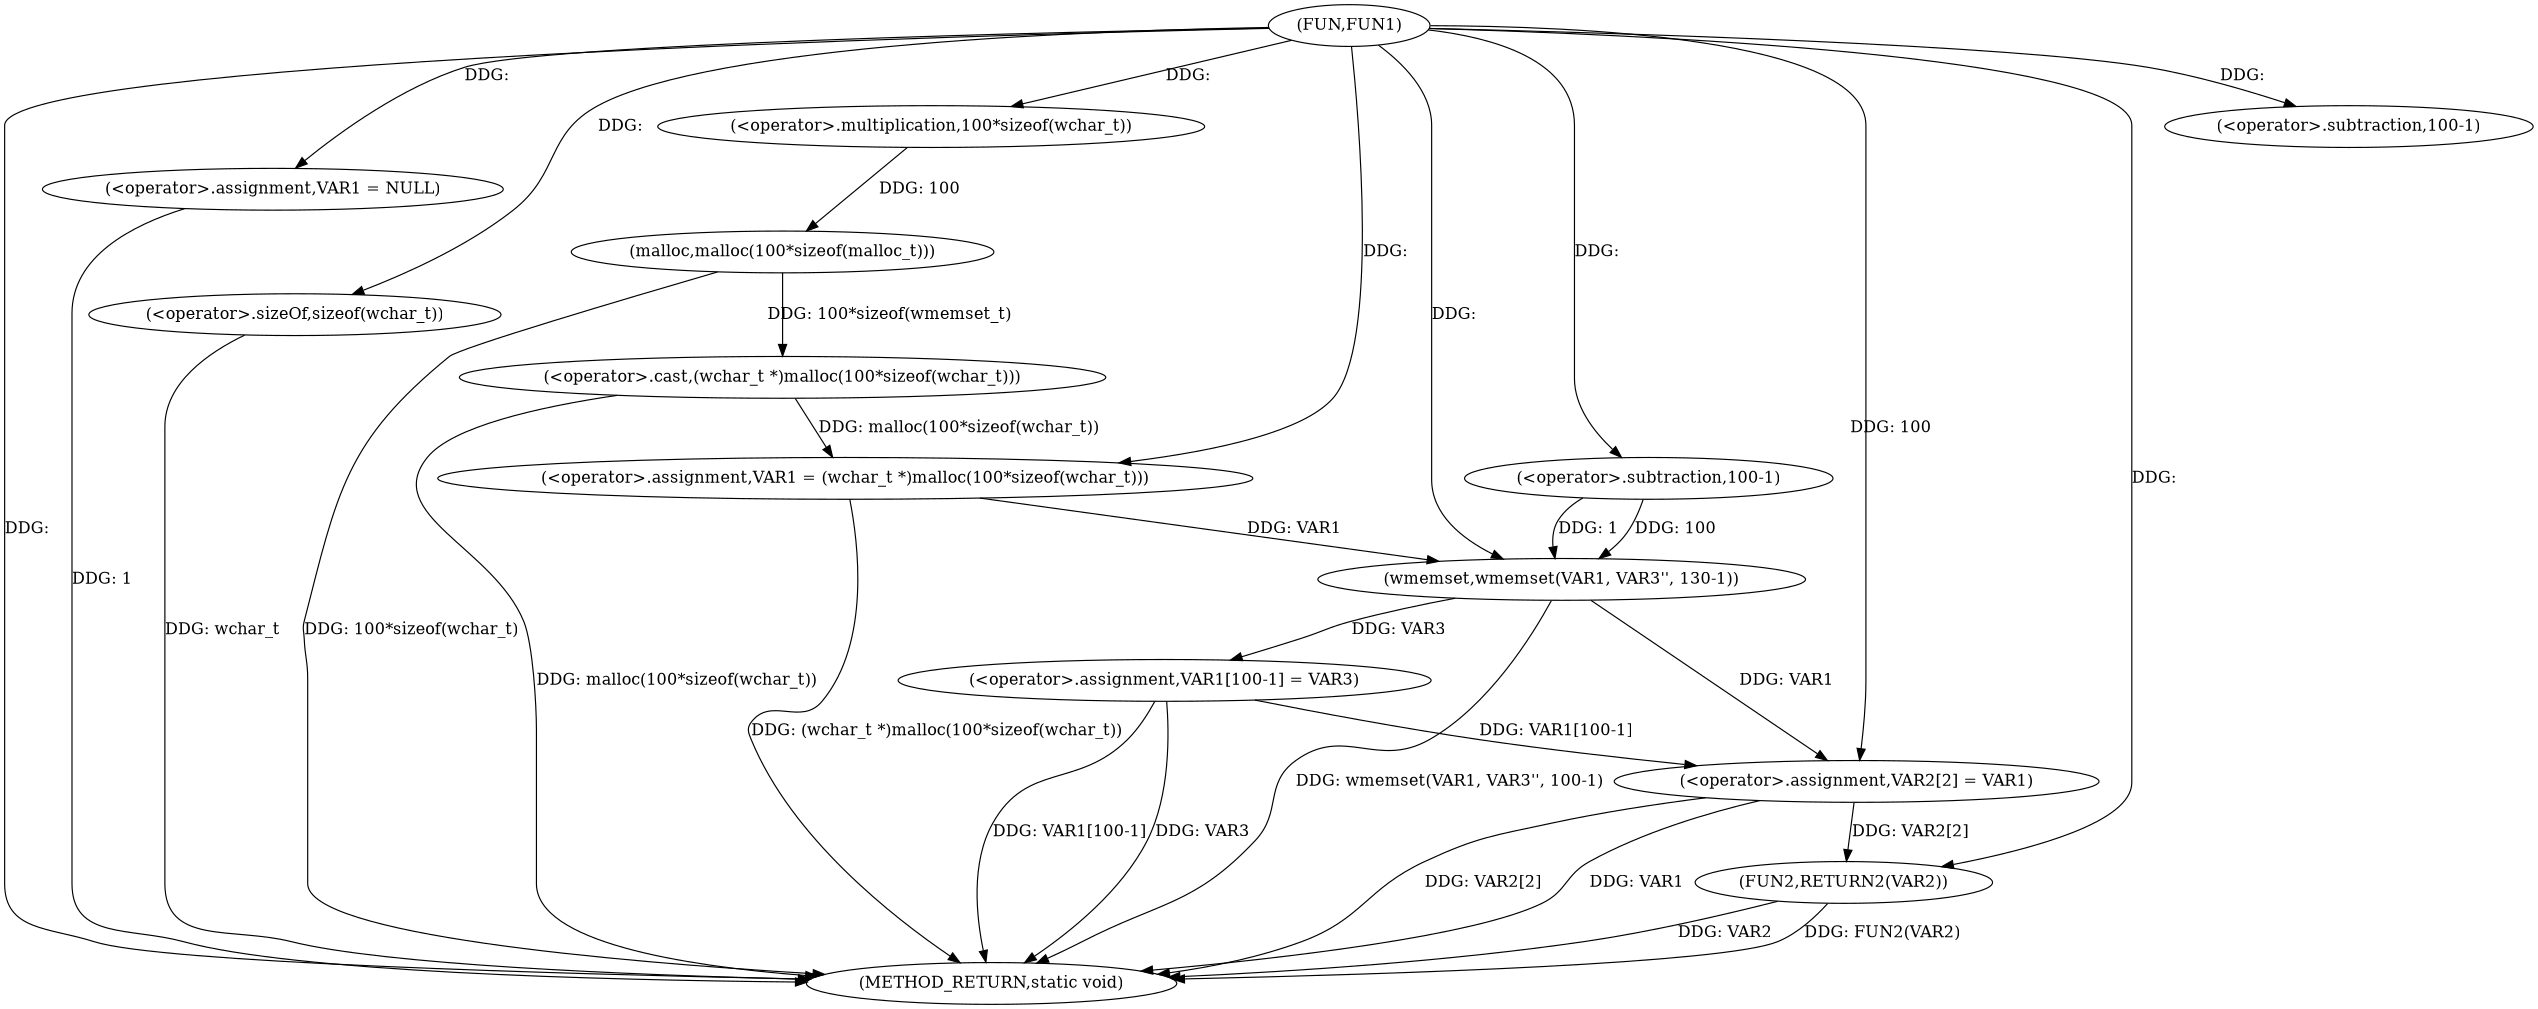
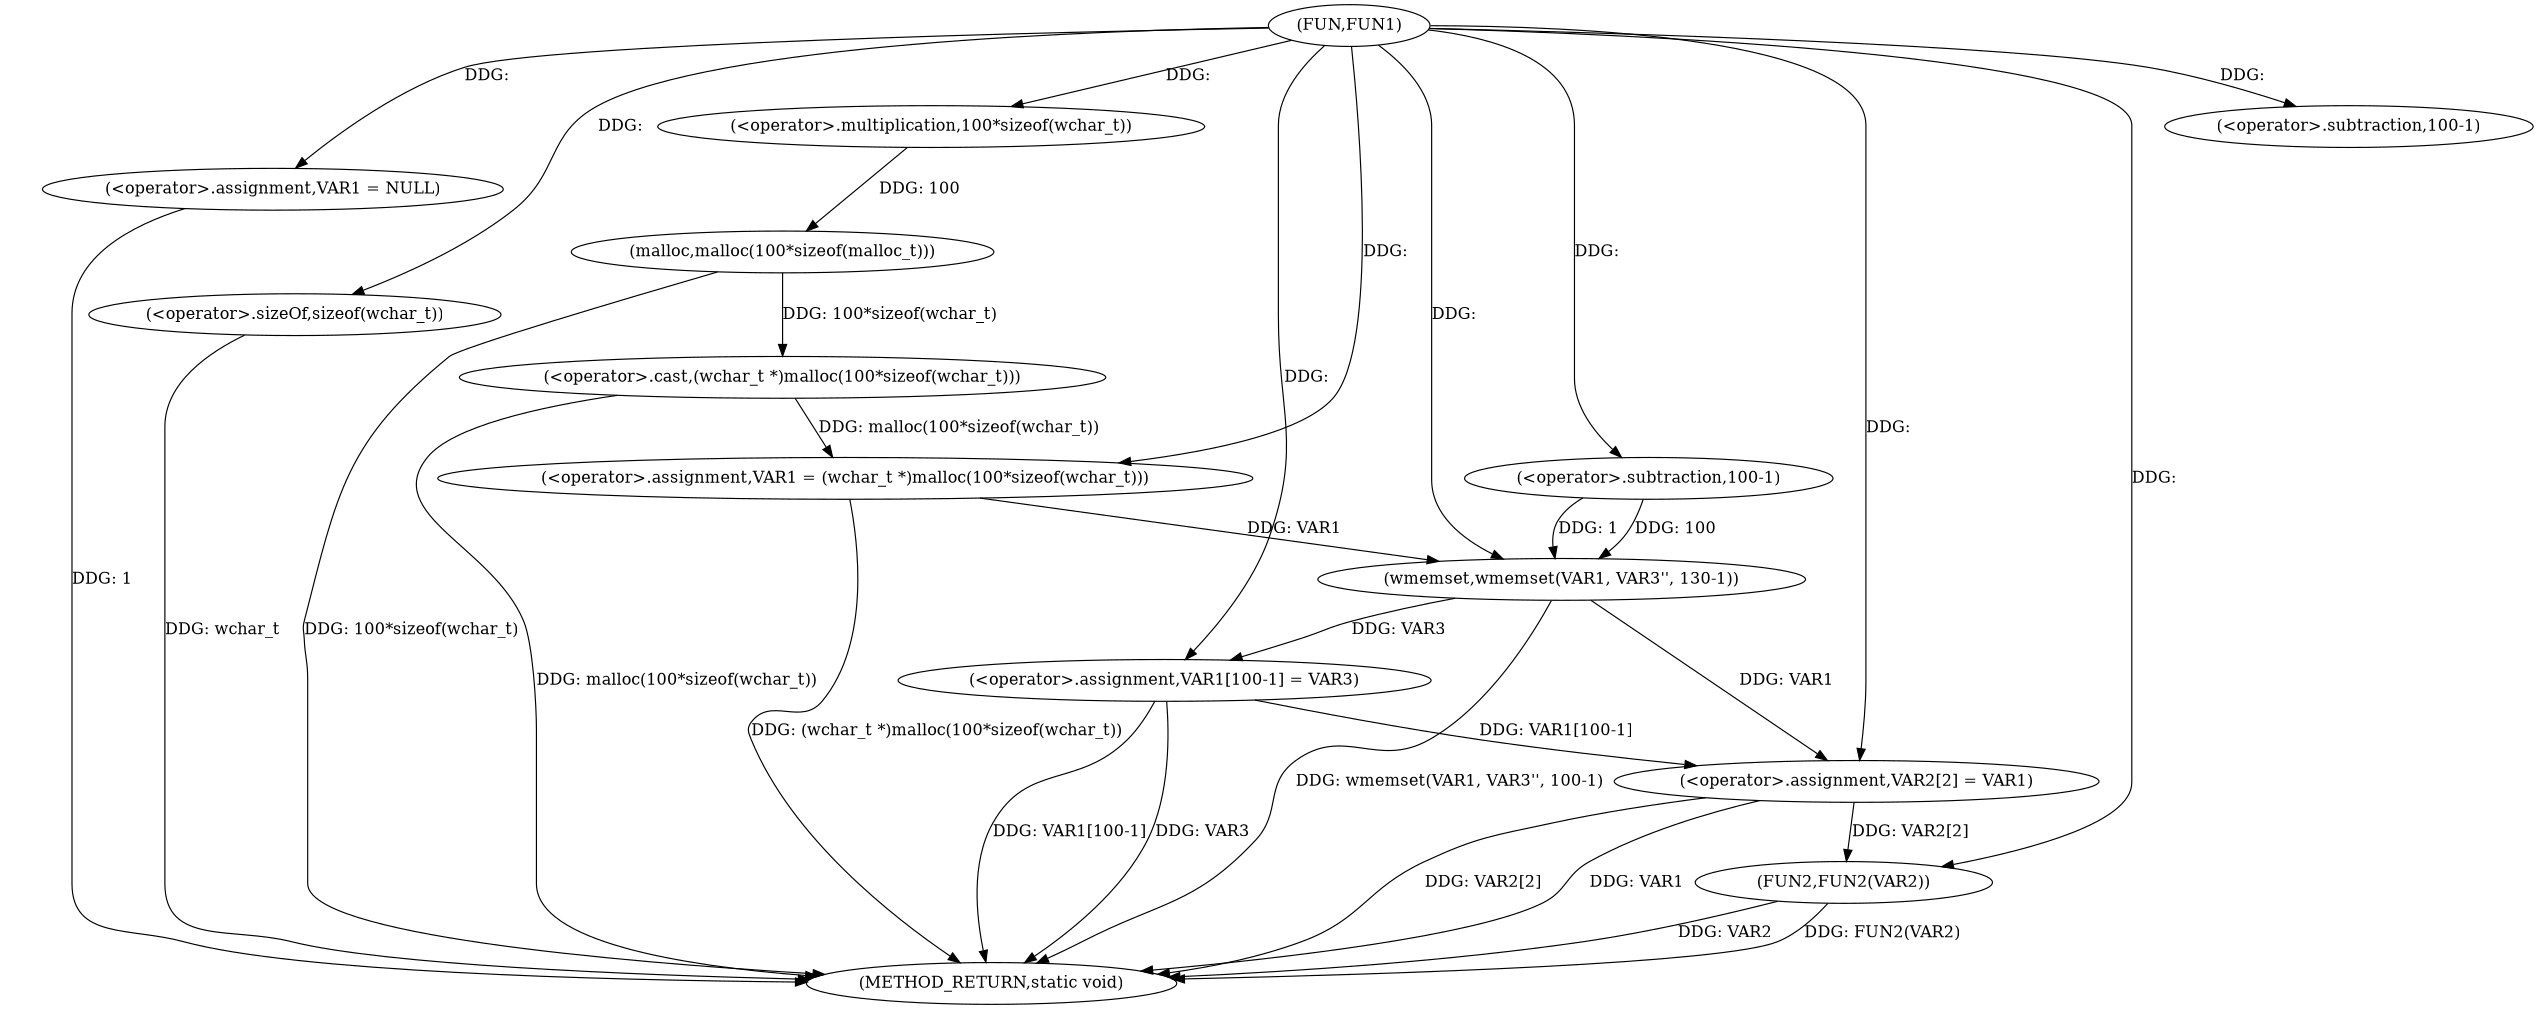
edge "(FUN,FUN1)" -> "(METHOD_RETURN,static void)": now "(FUN,FUN1)" -> "(<operator>.assignment,VAR1[100-1] = VAR3)"
edge "(malloc,malloc(100*sizeof(malloc_t)))" -> "(<operator>.cast,(wchar_t *)malloc(100*sizeof(wchar_t)))": label "DDG: 100*sizeof(wmemset_t)" -> "DDG: 100*sizeof(wchar_t)"
edge "(FUN,FUN1)" -> "(<operator>.assignment,VAR2[2] = VAR1)": label "DDG: 100" -> "DDG: "
node "(FUN2,RETURN2(VAR2))": label "(FUN2,RETURN2(VAR2))" -> "(FUN2,FUN2(VAR2))"
